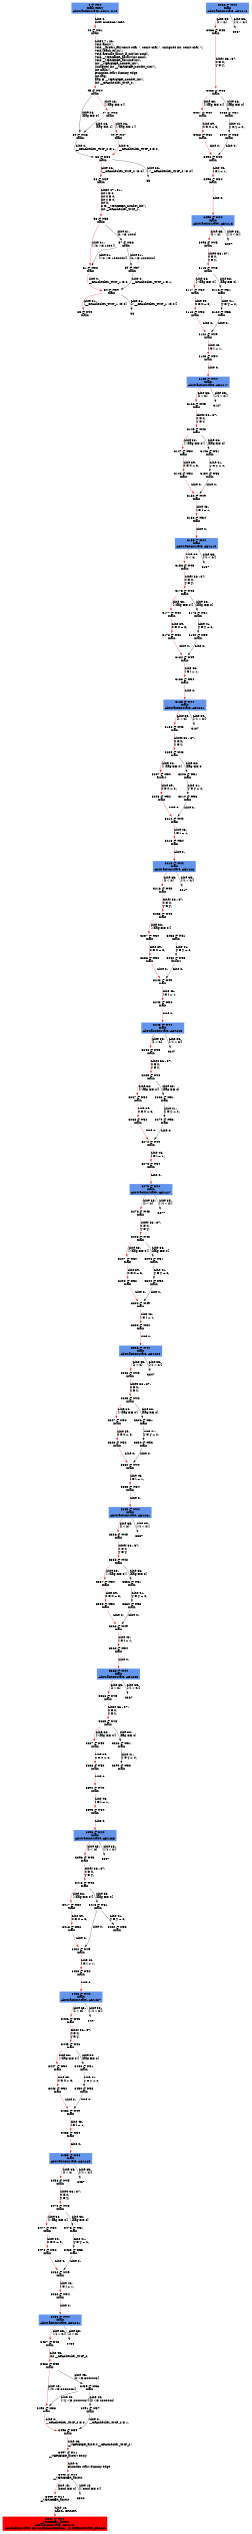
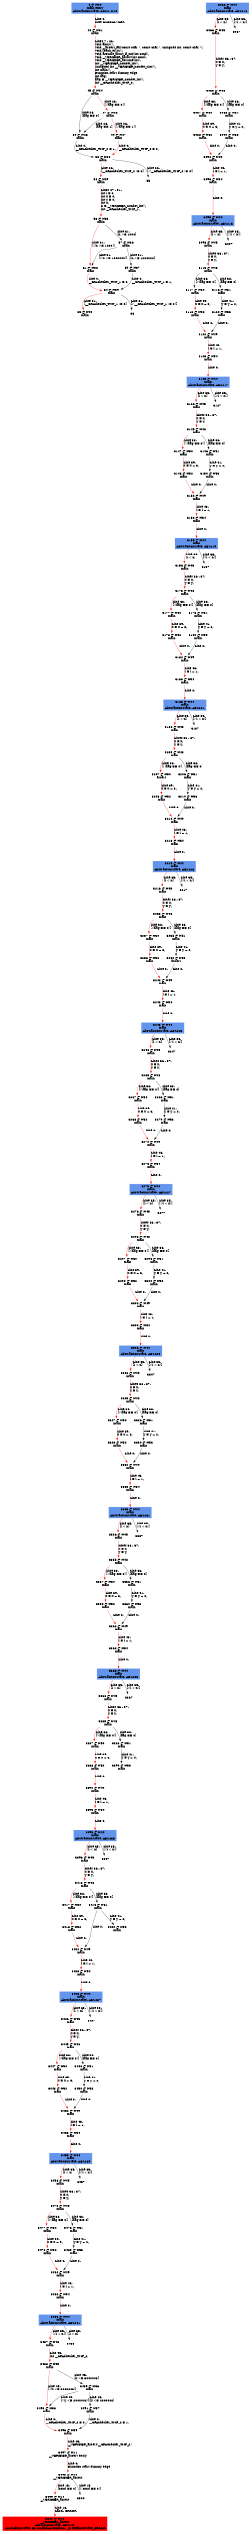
edge "3115 @ N48 main" -> "3117 @ N50 main": color red -> black
edge "3235 @ N48 main" -> "3236 @ N51 main": added, label "Line 38: [flag == 0]"
